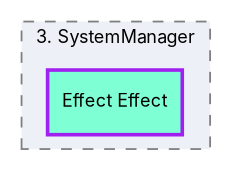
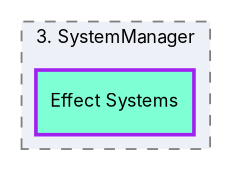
node "Effect Effect": label "Effect Effect" -> "Effect Systems"
